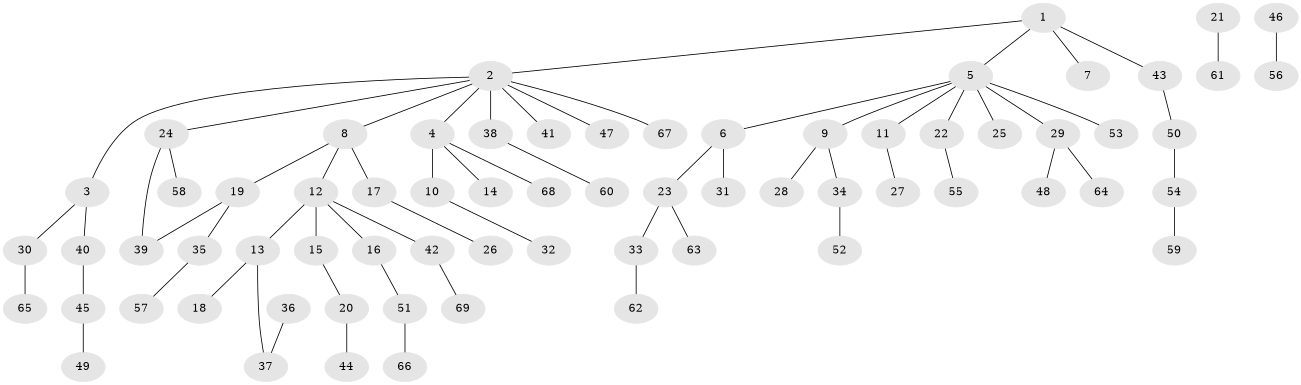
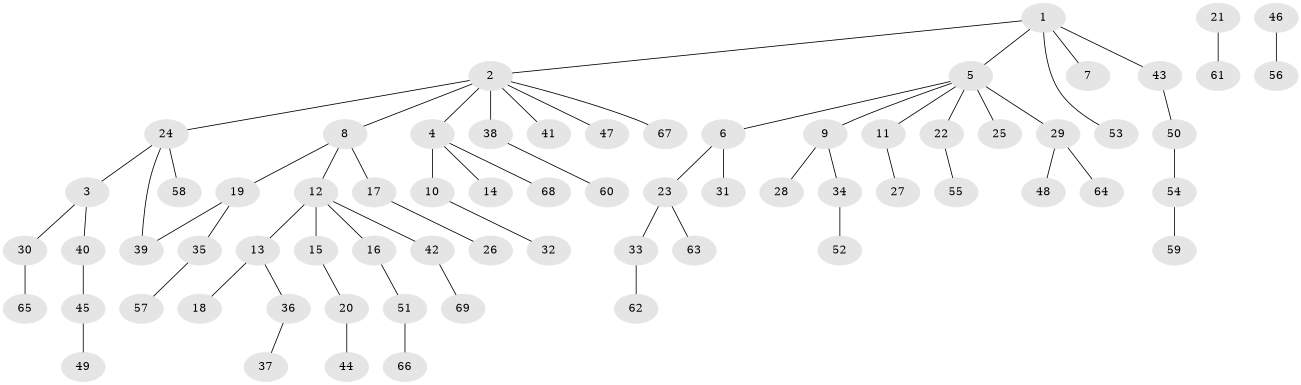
edge "2" -- "3": now "24" -- "3"
edge "5" -- "53": now "1" -- "53"
edge "13" -- "37": now "13" -- "36"
